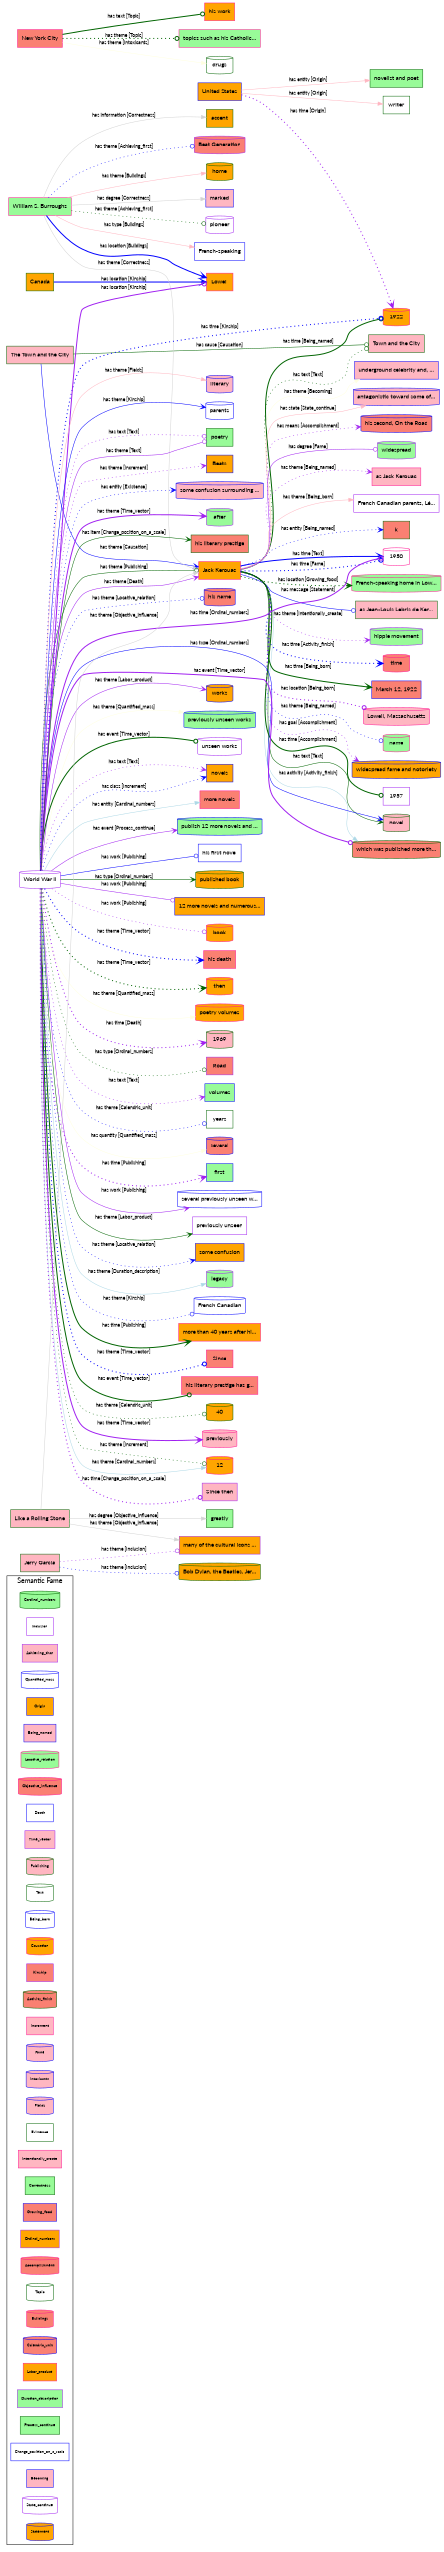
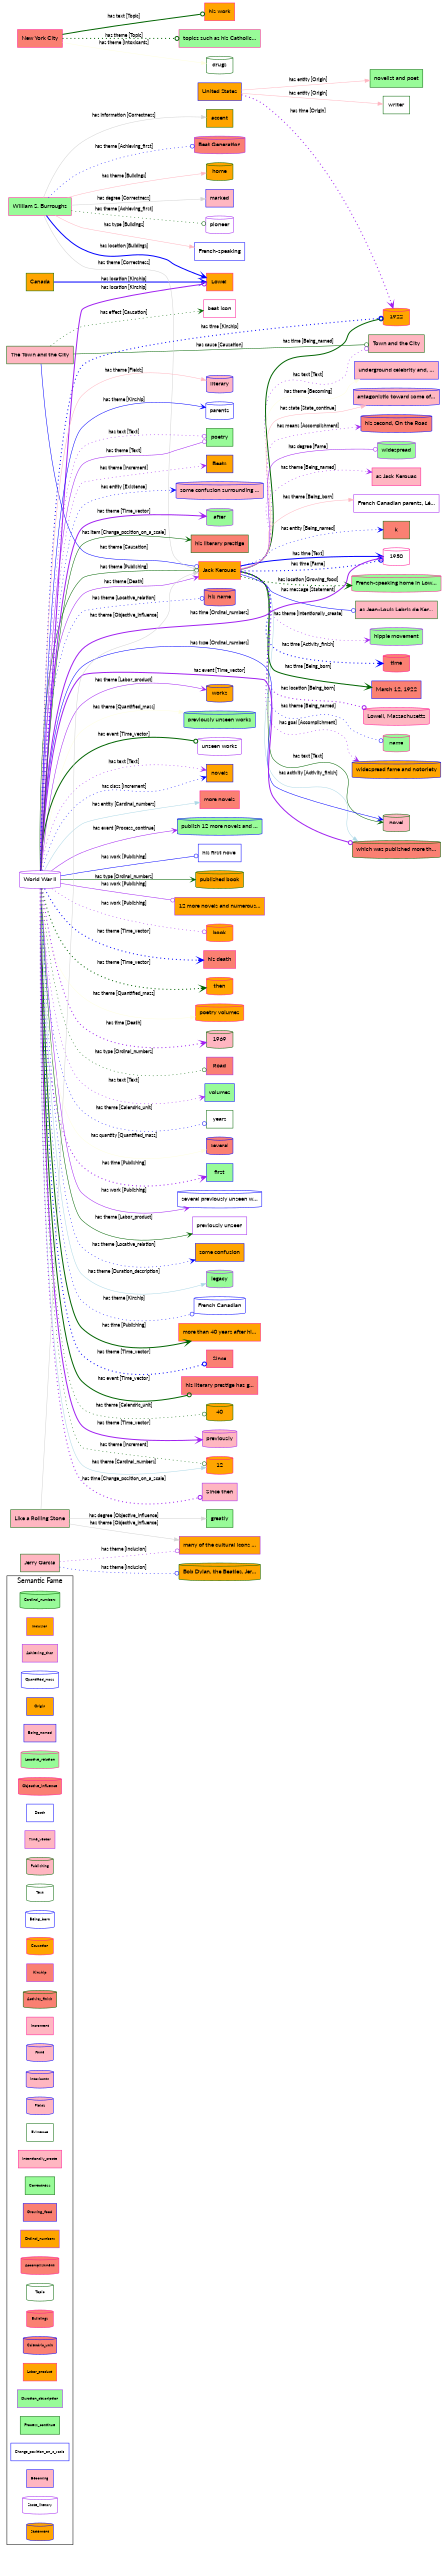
node "beat icon": added
edge "Jack Kerouac" -> "Town and the City": color darkgreen -> purple
edge "The Town and the City" -> "Jack Kerouac": arrowhead vee -> odot
node "1957": removed
node "12 more novels and numerous...": color blue -> purple
node "previously": color deeppink -> purple
node "Inclusion": fillcolor white -> orange
node "State_continue": label "State_continue" -> "State_literary"
